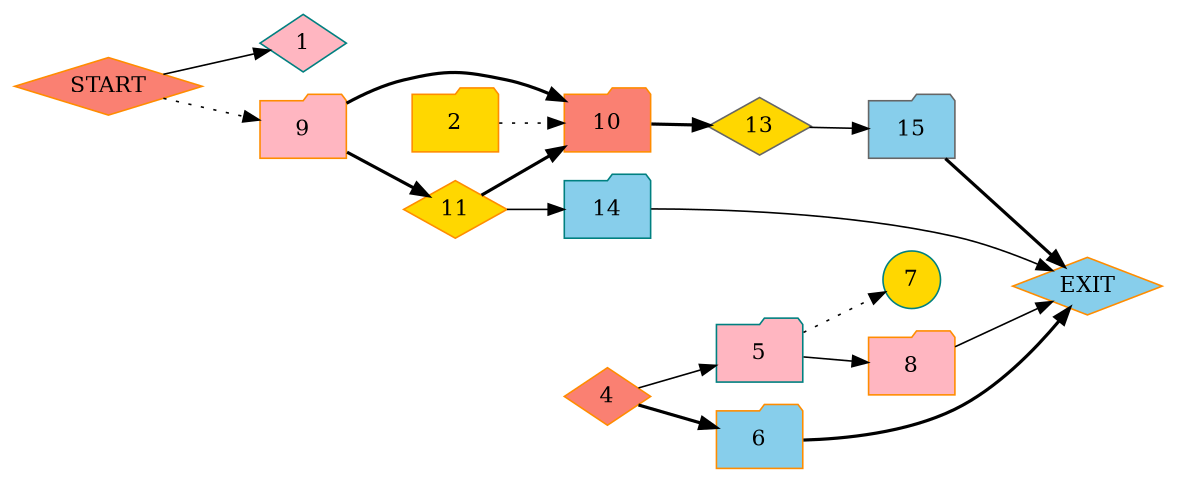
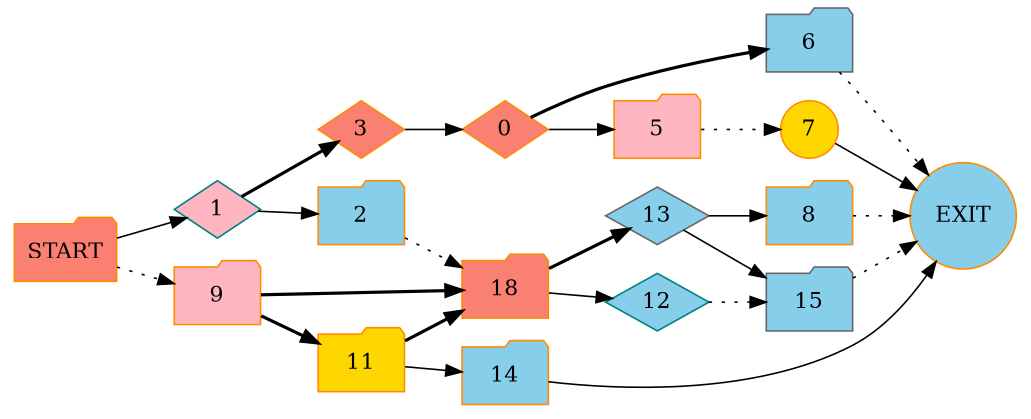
node "START": shape diamond -> folder
node "2": fillcolor gold -> skyblue
node "10": label "10" -> "18"
node "13": fillcolor gold -> skyblue
node "3": added
edge "7" -> "EXIT": added
edge "15" -> "EXIT": style bold -> dotted
node "11": shape diamond -> folder
node "14": color teal -> darkorange
edge "1" -> "2": added
node "7": color teal -> darkorange
node "EXIT": shape diamond -> circle
node "12": added
edge "8" -> "EXIT": style solid -> dotted
node "5": color teal -> darkorange
edge "5" -> "8": now "13" -> "8"
node "8": fillcolor lightpink -> skyblue
node "4": label "4" -> "0"
edge "6" -> "EXIT": style bold -> dotted
node "6": color darkorange -> gray40
